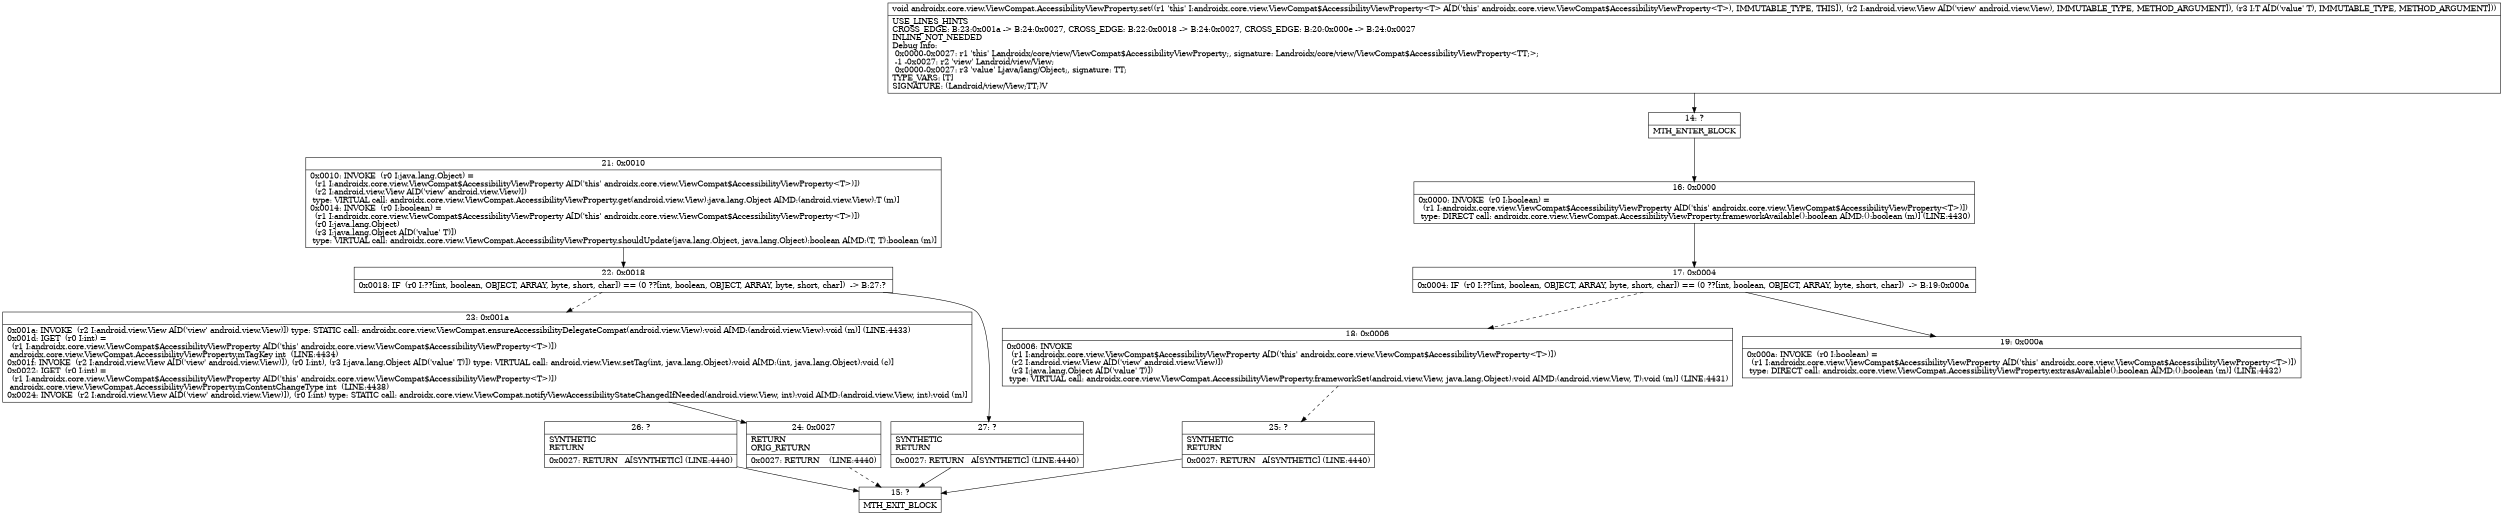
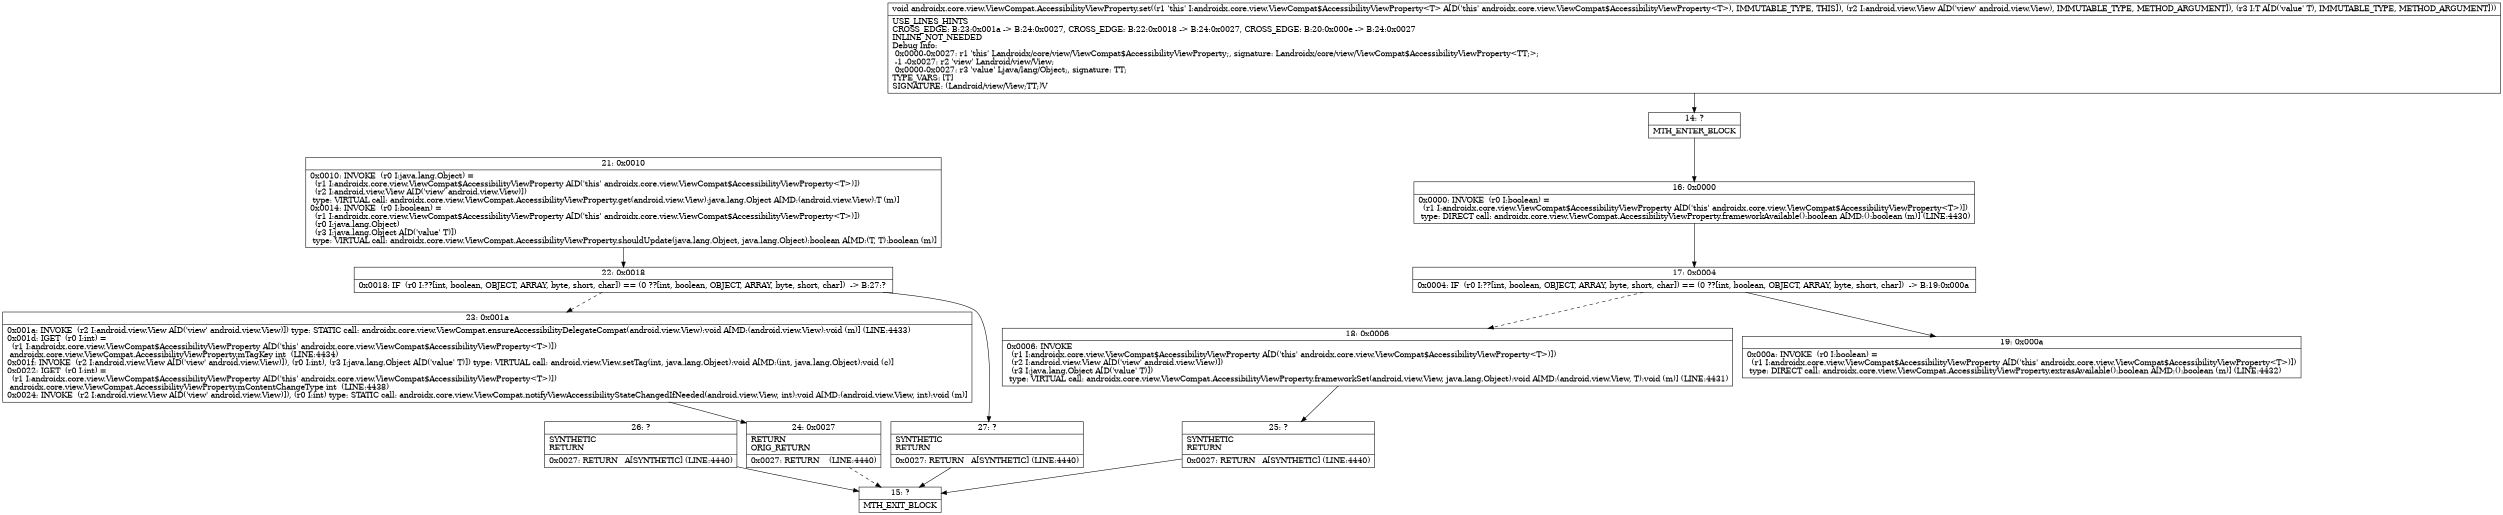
edge "18: 0x0006" -> "25: ?": style dashed -> solid
